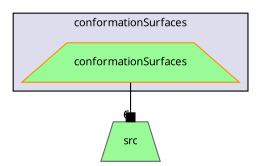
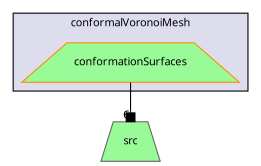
cluster "conformationSurfaces": label "conformationSurfaces" -> "conformalVoronoiMesh"
